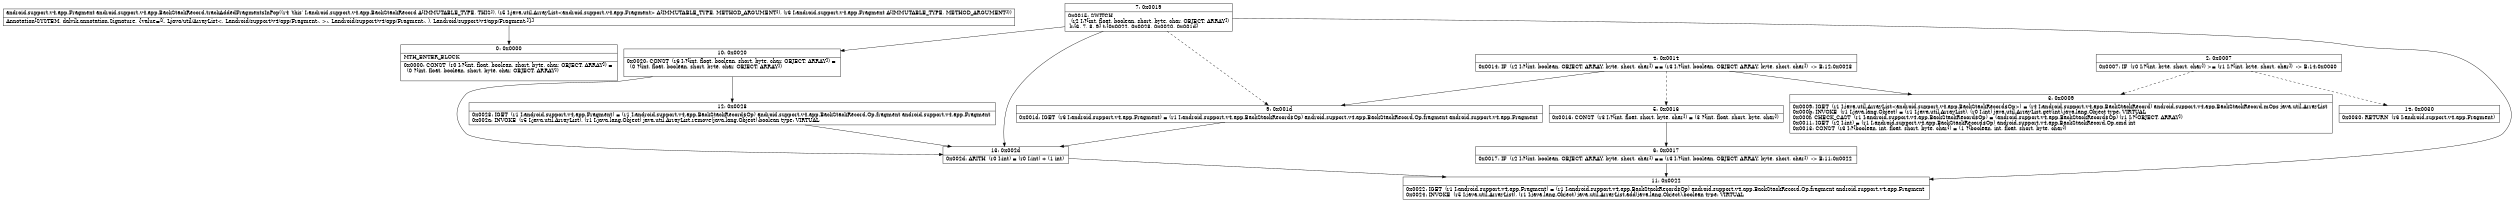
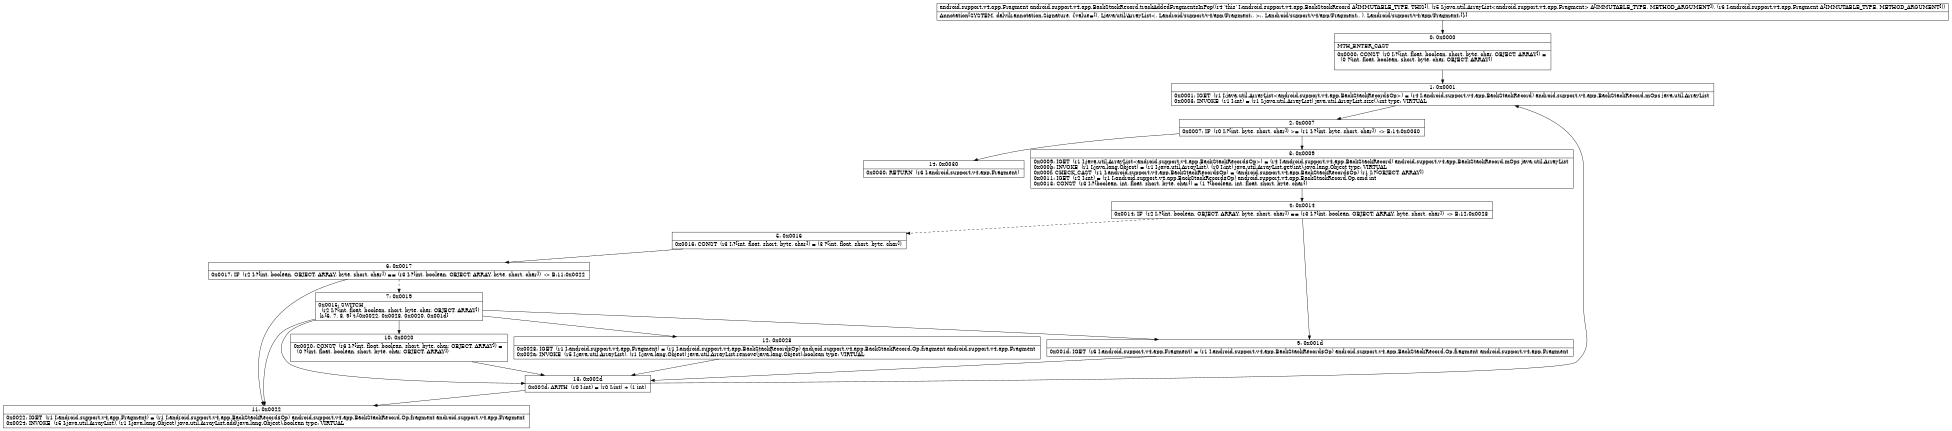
node "0: 0x0000": text "MTH_ENTER_BLOCK" -> "MTH_ENTER_CAST"
edge "7: 0x0019" -> "9: 0x001d": style dashed -> solid
edge "2: 0x0007" -> "3: 0x0009": style dashed -> solid
edge "4: 0x0014" -> "3: 0x0009": reversed
edge "10: 0x0020" -> "12: 0x0028": now "7: 0x0019" -> "12: 0x0028"
edge "2: 0x0007" -> "14: 0x0030": style dashed -> solid
node "1: 0x0001": added
edge "6: 0x0017" -> "7: 0x0019": added
